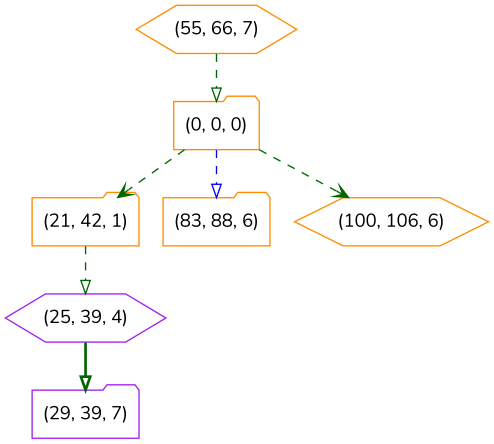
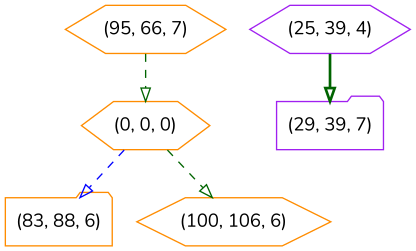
node "(55, 66, 7)": label "(55, 66, 7)" -> "(95, 66, 7)"
node "(0, 0, 0)": shape folder -> hexagon
edge "(0, 0, 0)" -> "(100, 106, 6)": arrowhead vee -> onormal
node "(21, 42, 1)": removed
